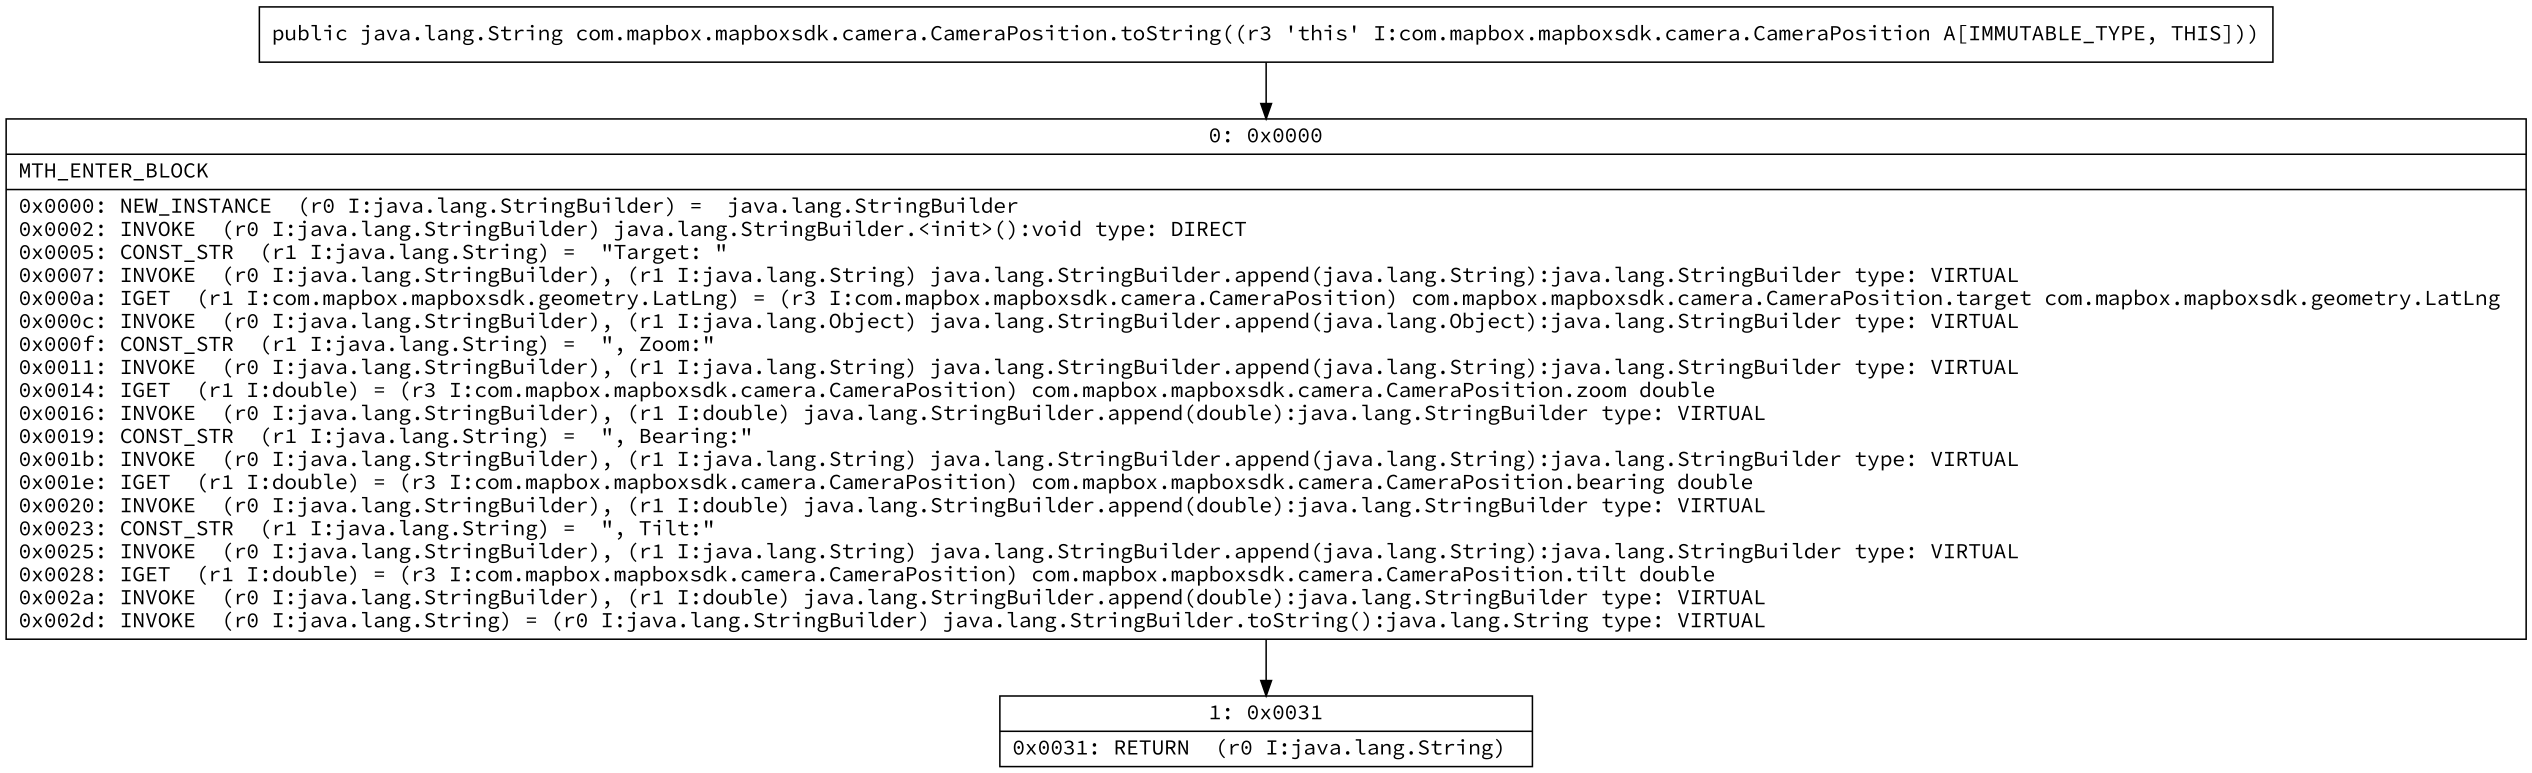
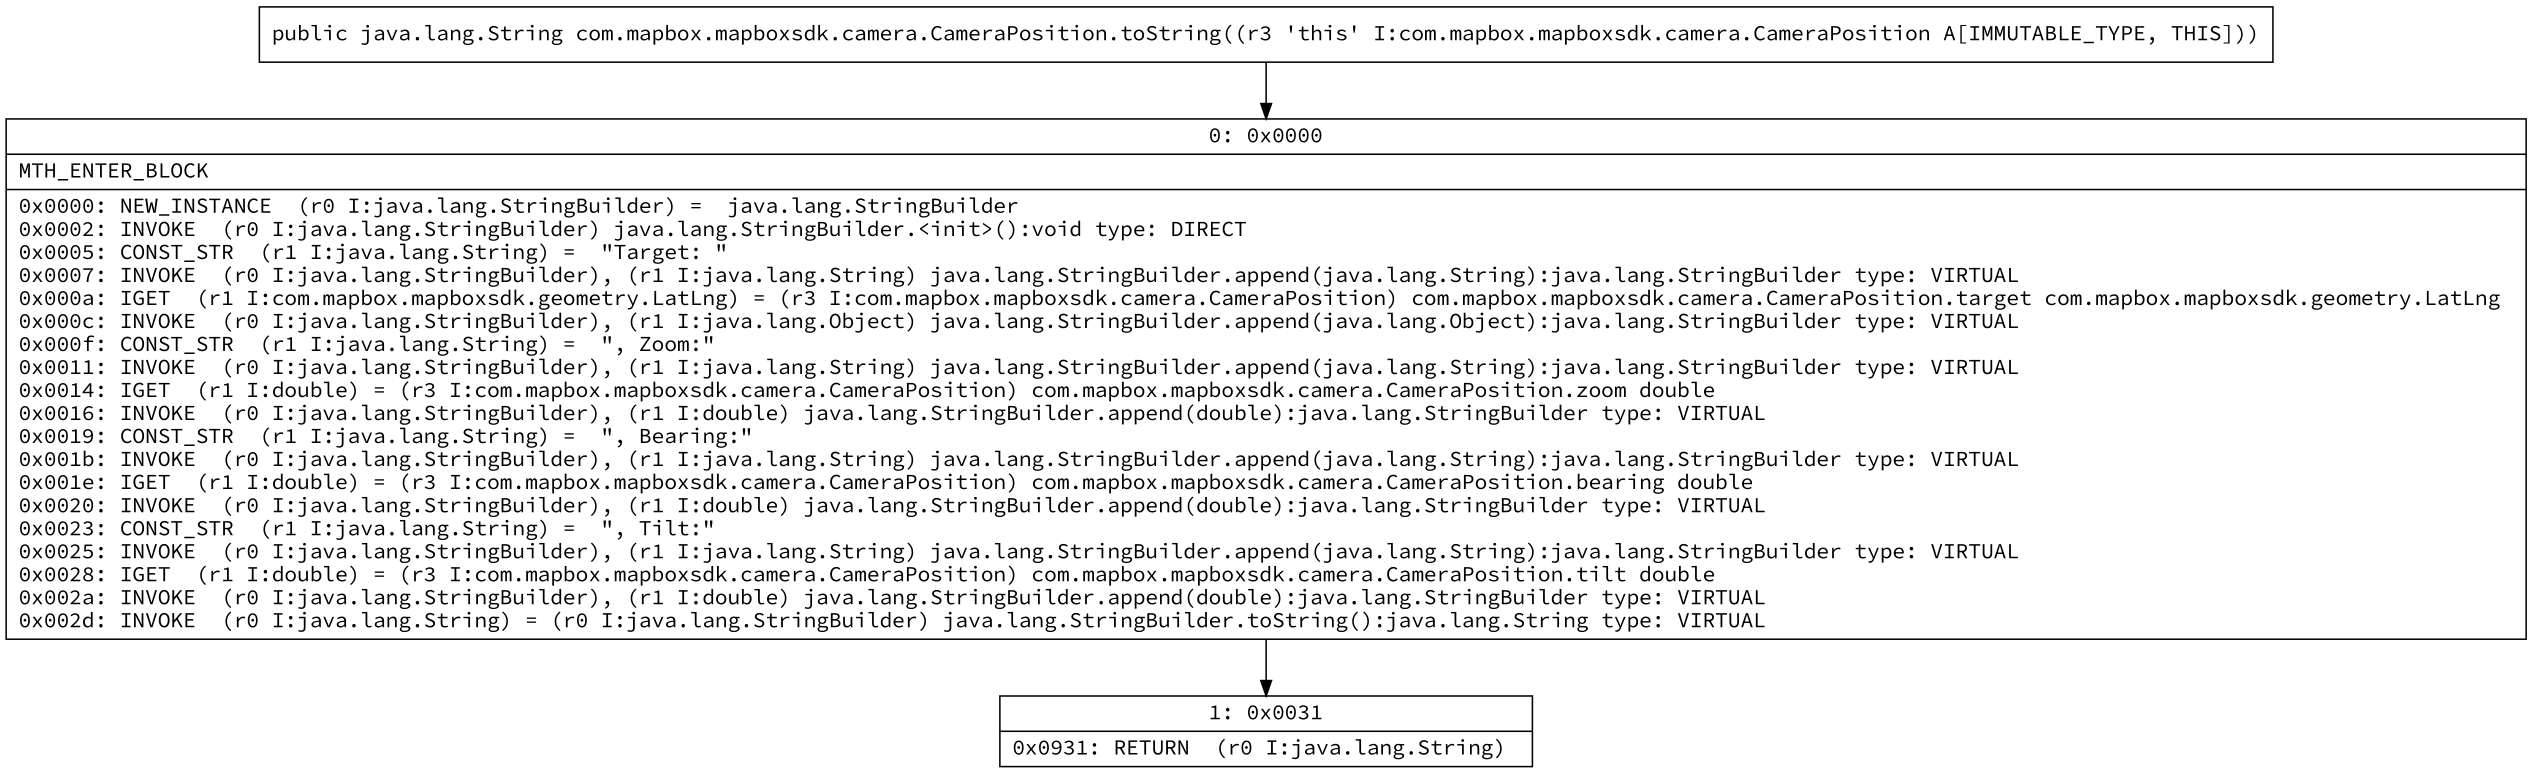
node "1: 0x0031": text "0x0031: RETURN  (r0 I:java.lang.String)" -> "0x0931: RETURN  (r0 I:java.lang.String)"
